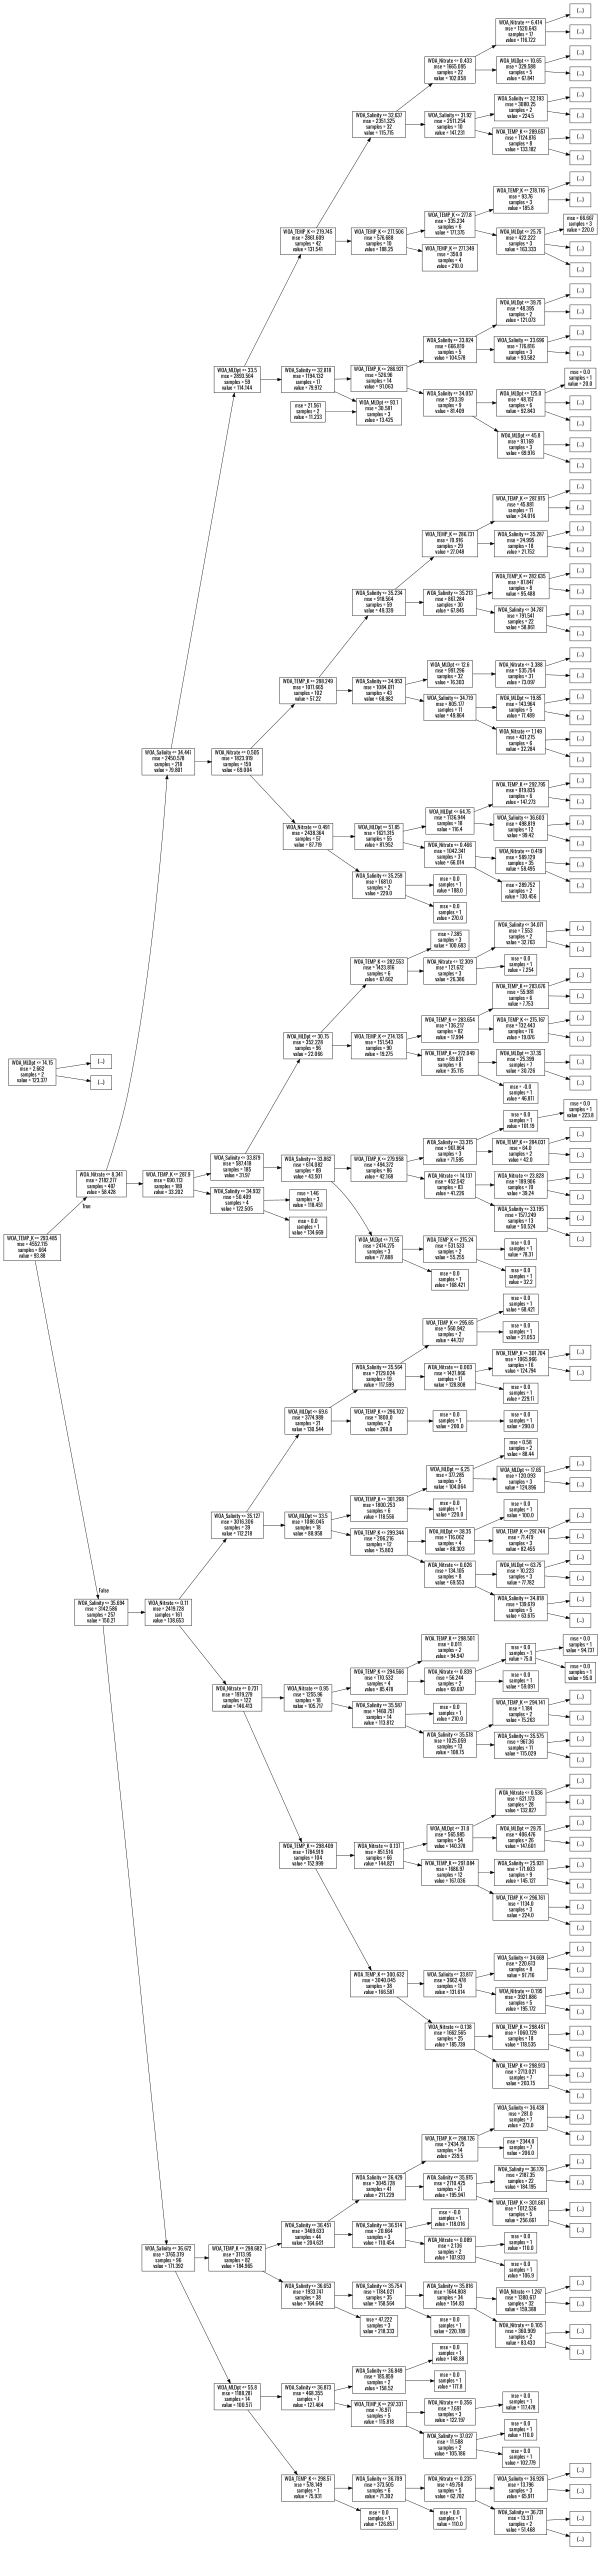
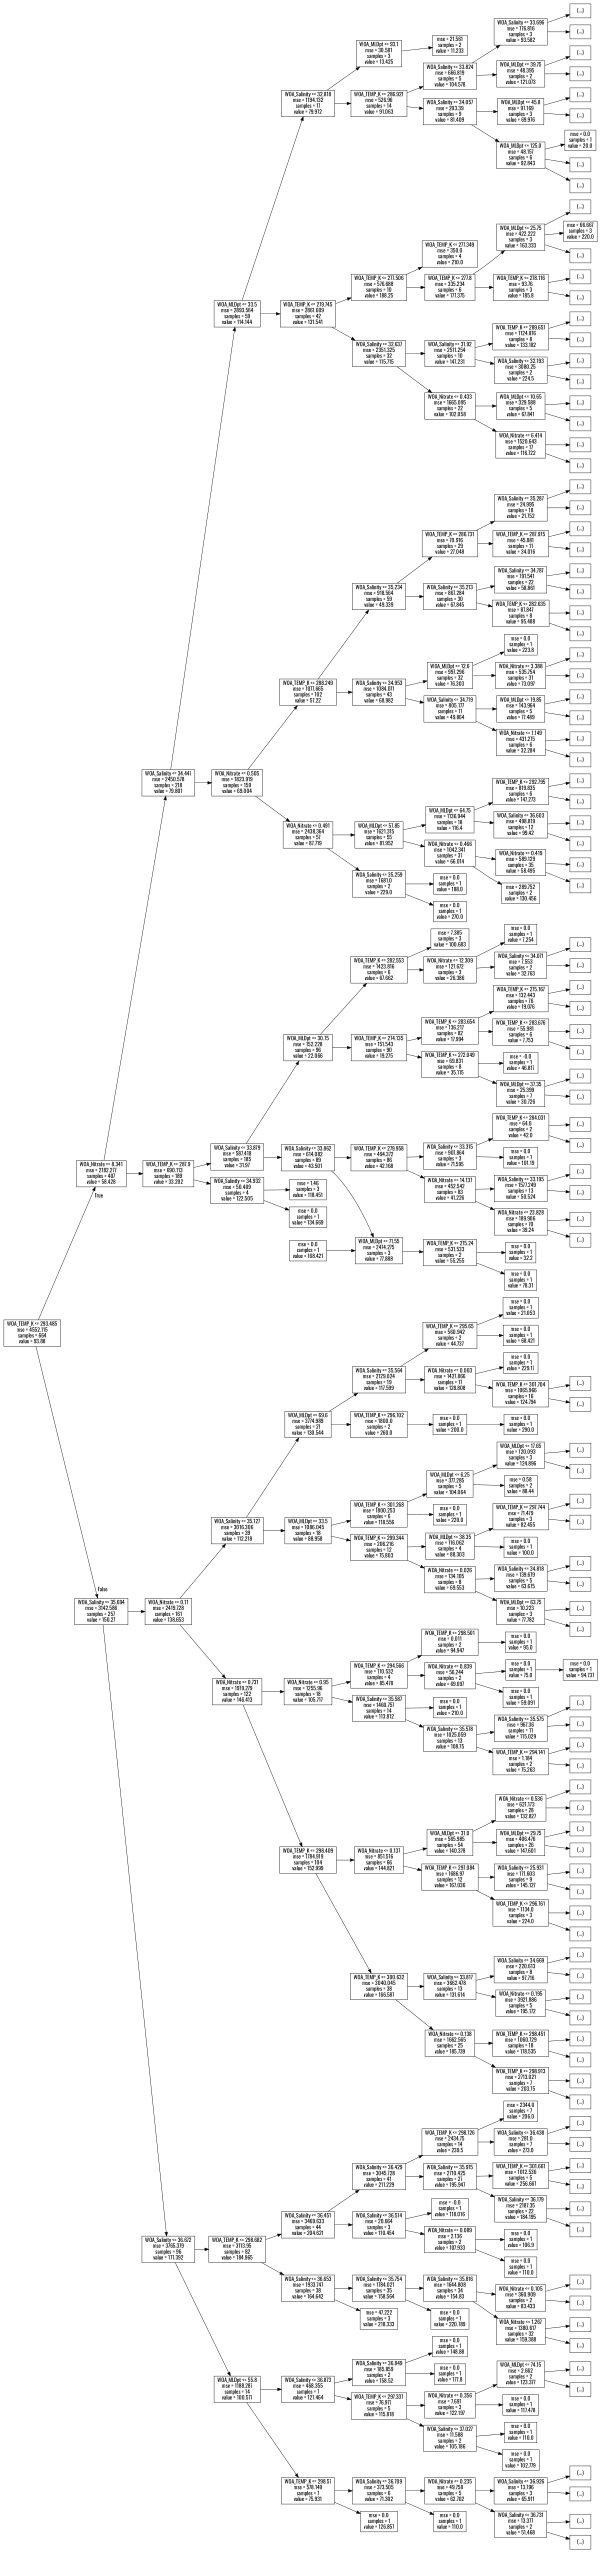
edge "mse = 21.561 samples = 2 value = 11.233" -> "WOA_MLDpt <= 93.1 mse = 30.581 samples = 3 value = 13.425": reversed
node "WOA_MLDpt <= 30.75 mse = 352.228 samples = 96 value = 22.066": label "WOA_MLDpt <= 30.75 mse = 352.228 samples = 96 value = 22.066" -> "WOA_MLDpt <= 30.75 mse = 152.228 samples = 96 value = 22.066"
edge "mse = 0.0 samples = 1 value = 101.19" -> "mse = 0.0 samples = 1 value = 223.8": now "WOA_MLDpt <= 12.6 mse = 997.296 samples = 32 value = 76.303" -> "mse = 0.0 samples = 1 value = 223.8"
edge "WOA_MLDpt <= 71.55 mse = 2474.275 samples = 3 value = 77.888" -> "mse = 0.0 samples = 1 value = 168.421": reversed
edge "mse = 0.0 samples = 1 value = 75.0" -> "mse = 0.0 samples = 1 value = 95.0": now "WOA_TEMP_K <= 298.501 mse = 0.011 samples = 2 value = 94.947" -> "mse = 0.0 samples = 1 value = 95.0"
edge "WOA_Nitrate <= 0.356 mse = 7.697 samples = 3 value = 122.197" -> "WOA_MLDpt <= 74.15 mse = 2.662 samples = 2 value = 123.377": added
